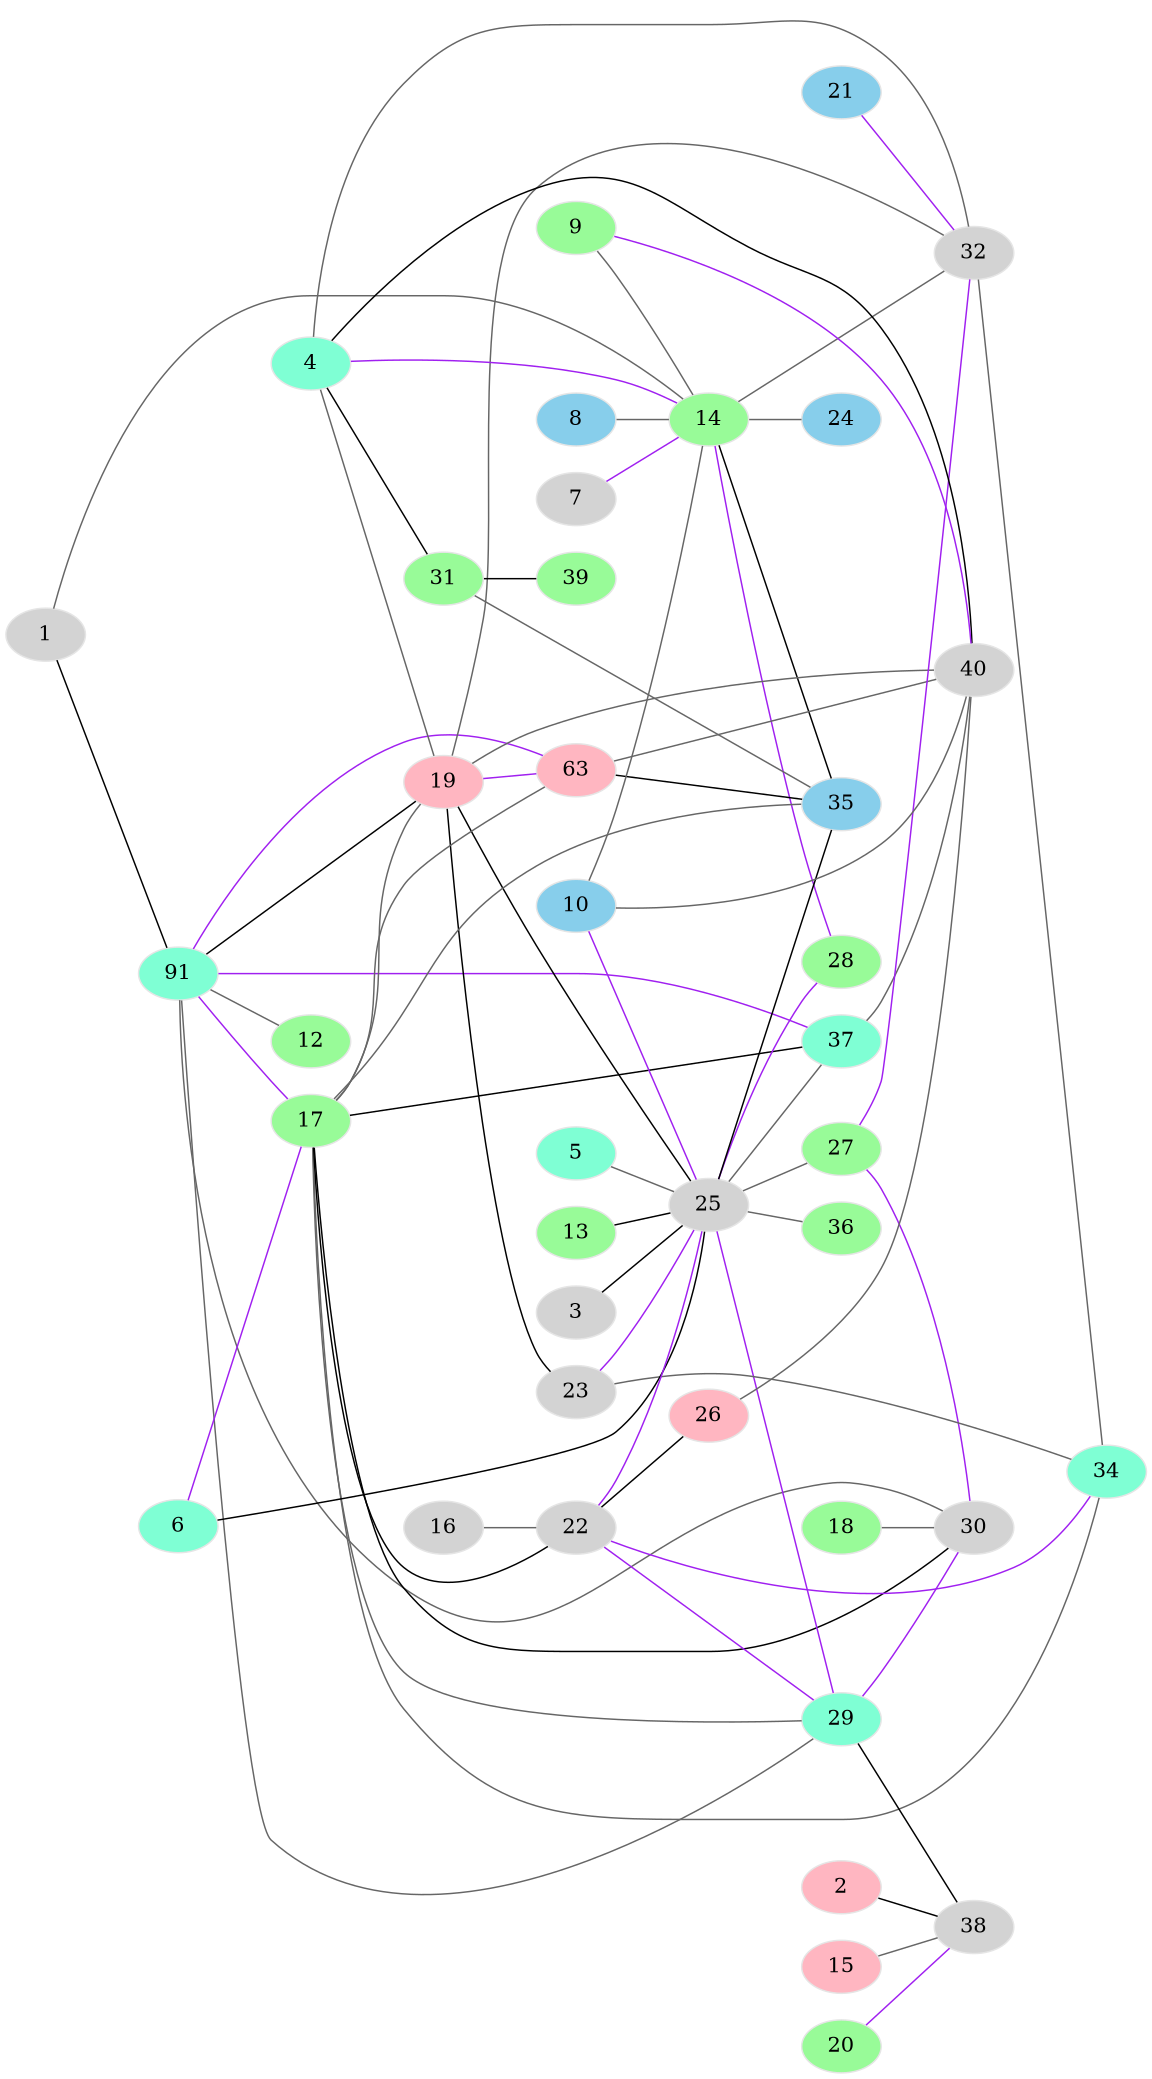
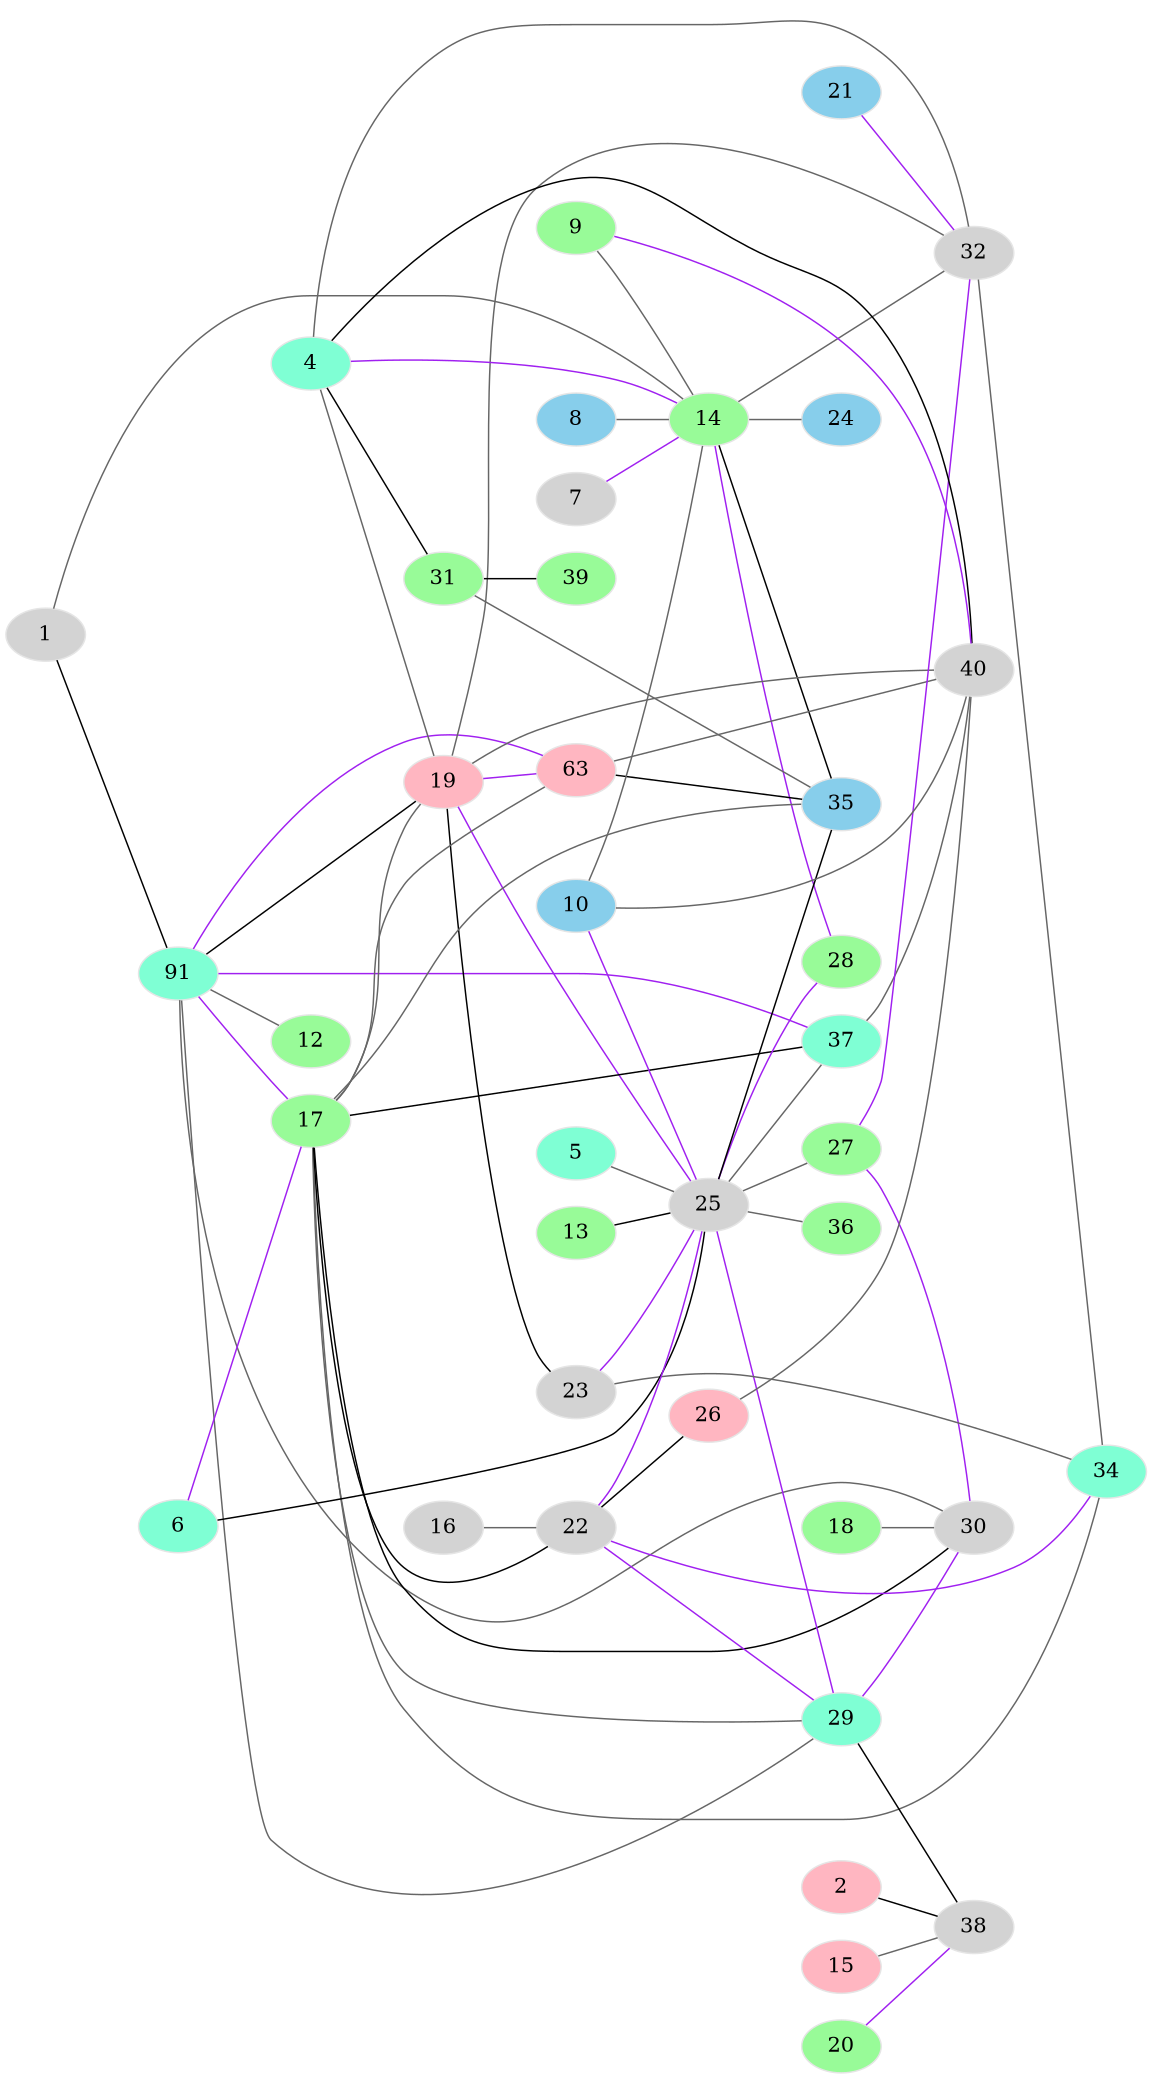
edge "19" -- "25": color black -> purple
node "3": removed
